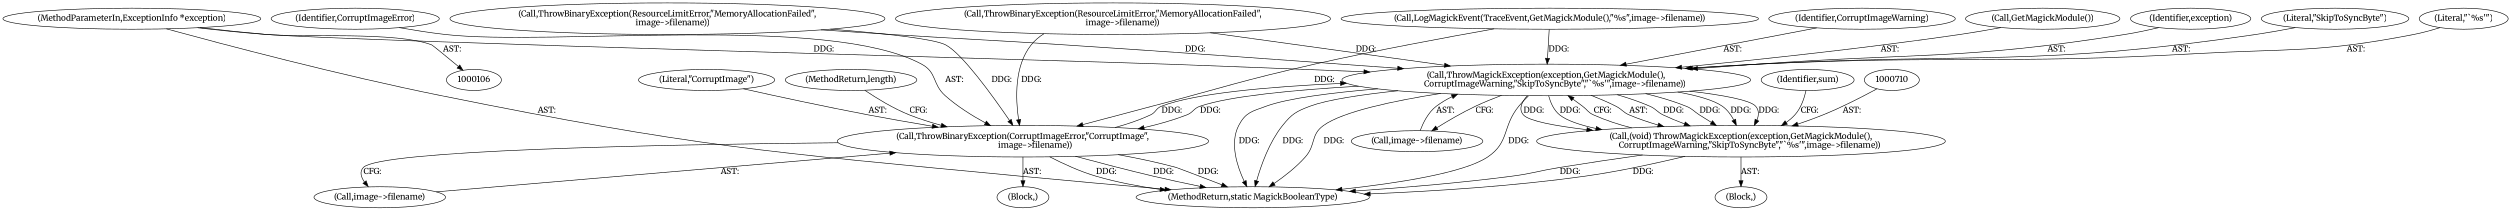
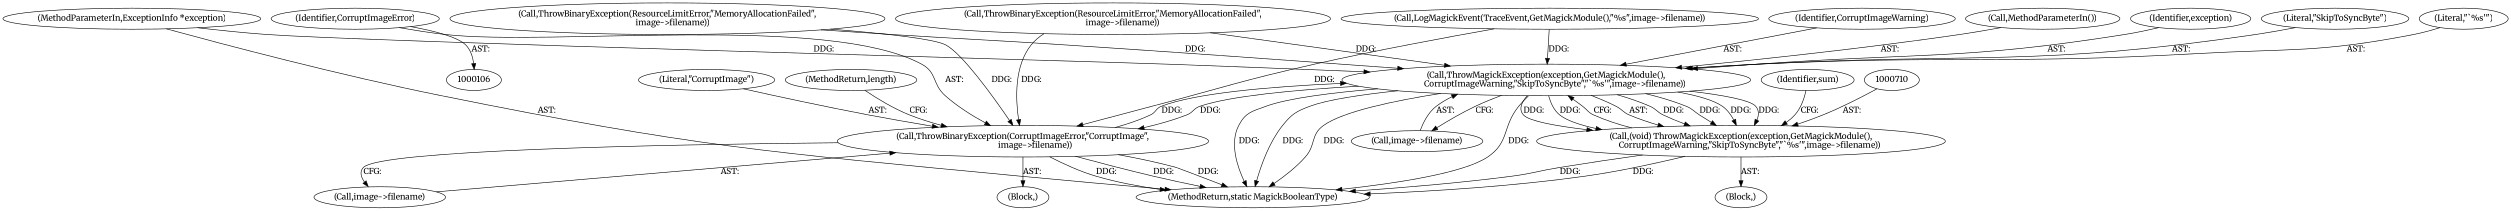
node "(Call,GetMagickModule())": label "(Call,GetMagickModule())" -> "(Call,MethodParameterIn())"
edge "(MethodParameterIn,ExceptionInfo *exception)" -> "1000106": now "(Identifier,CorruptImageError)" -> "1000106"
